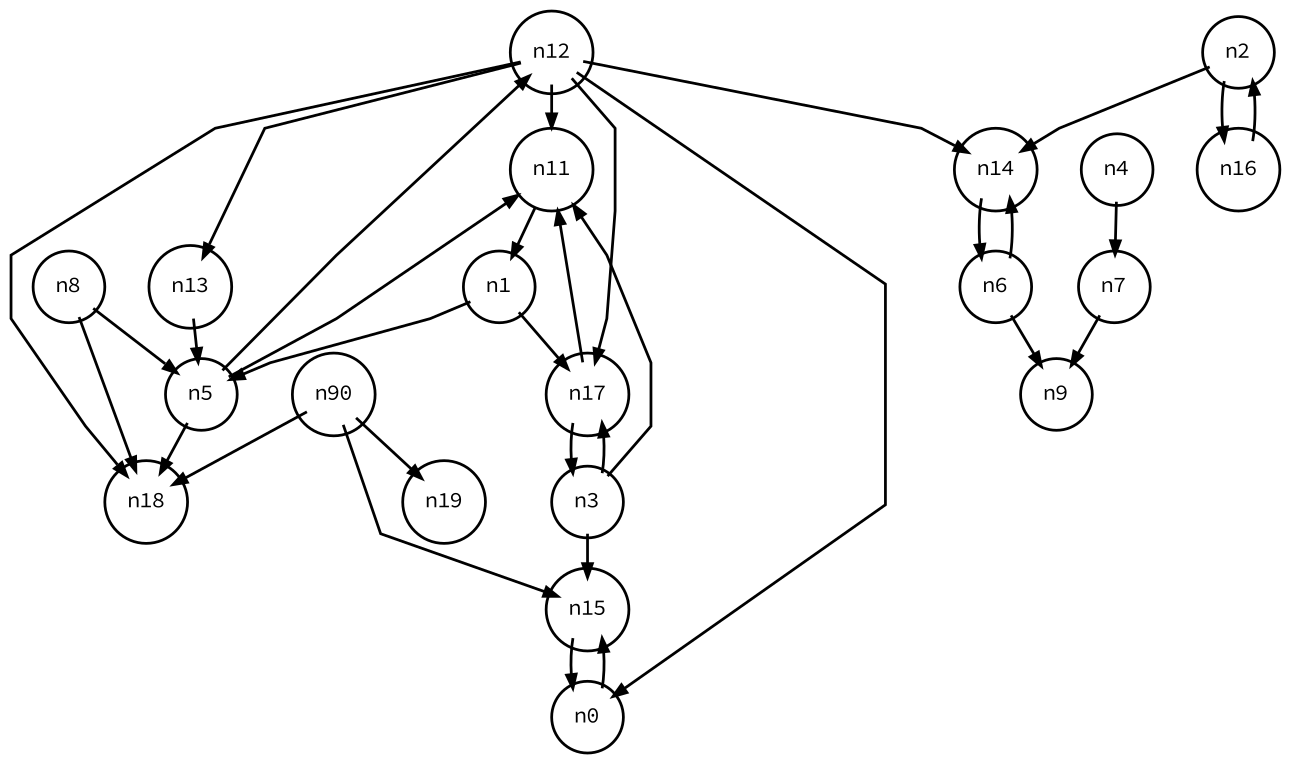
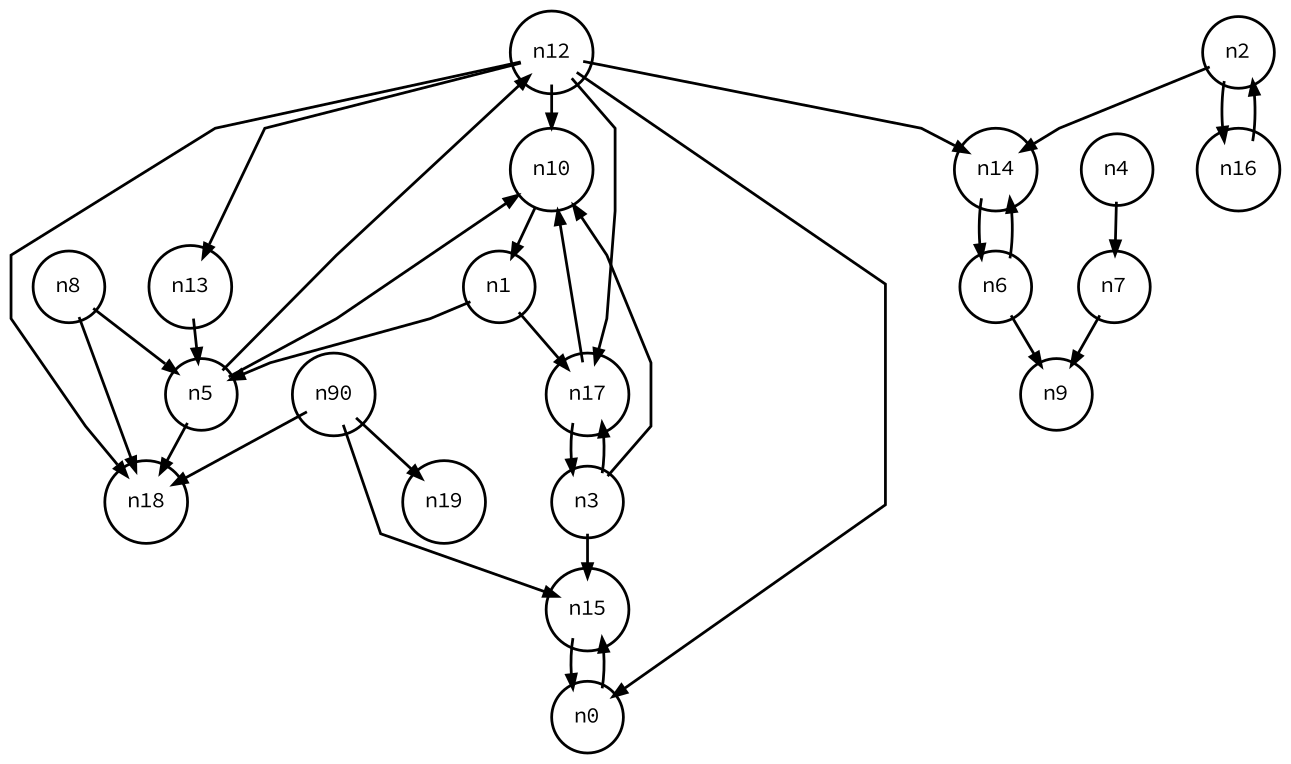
node "n11": label "n11" -> "n10"
